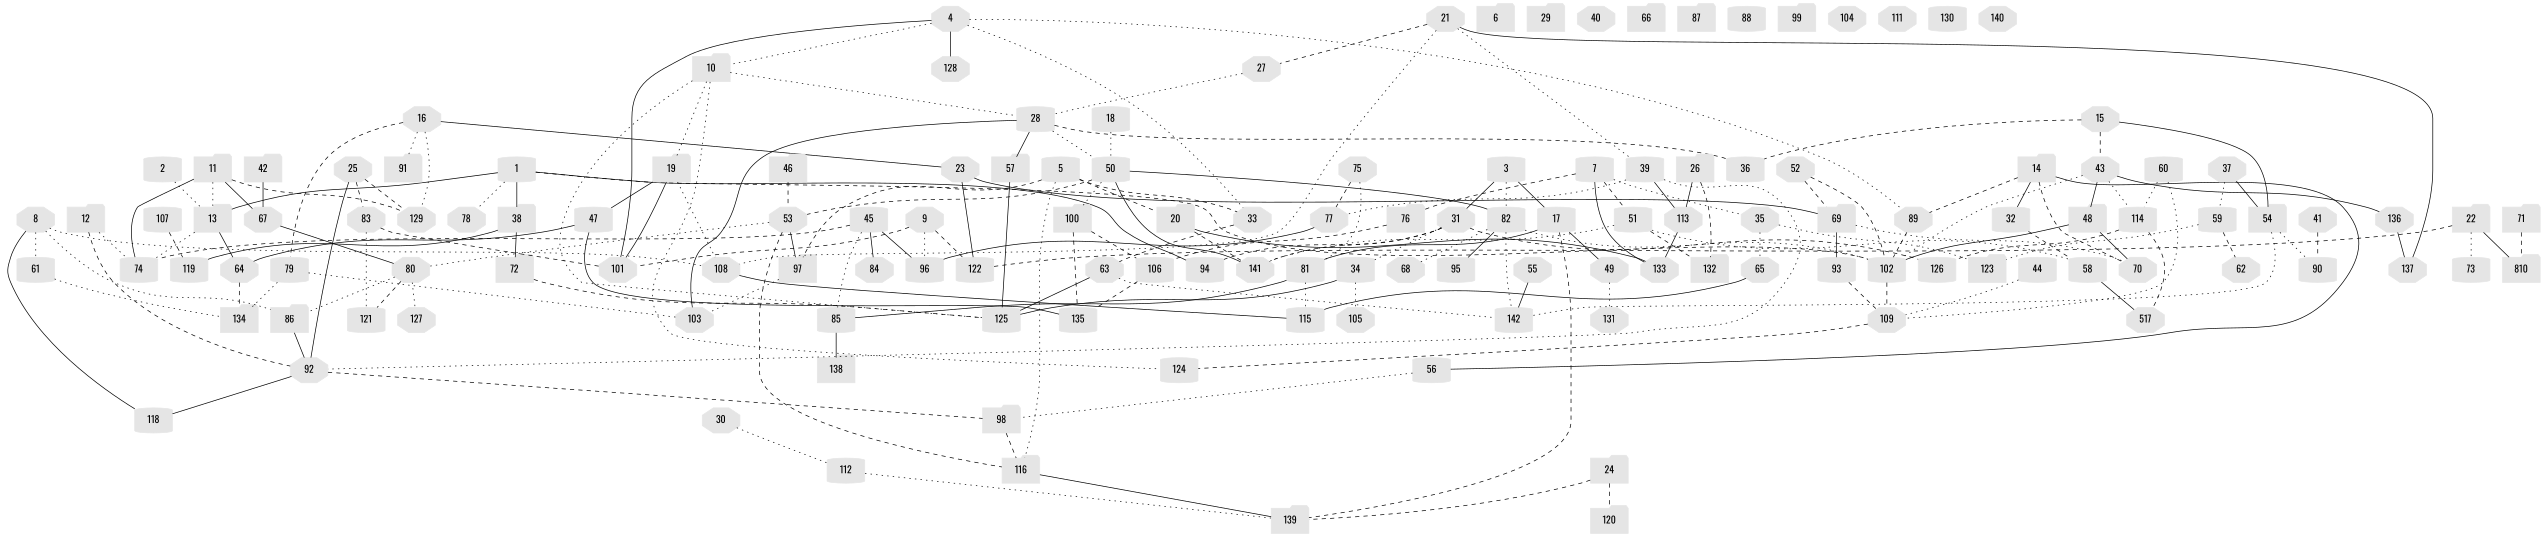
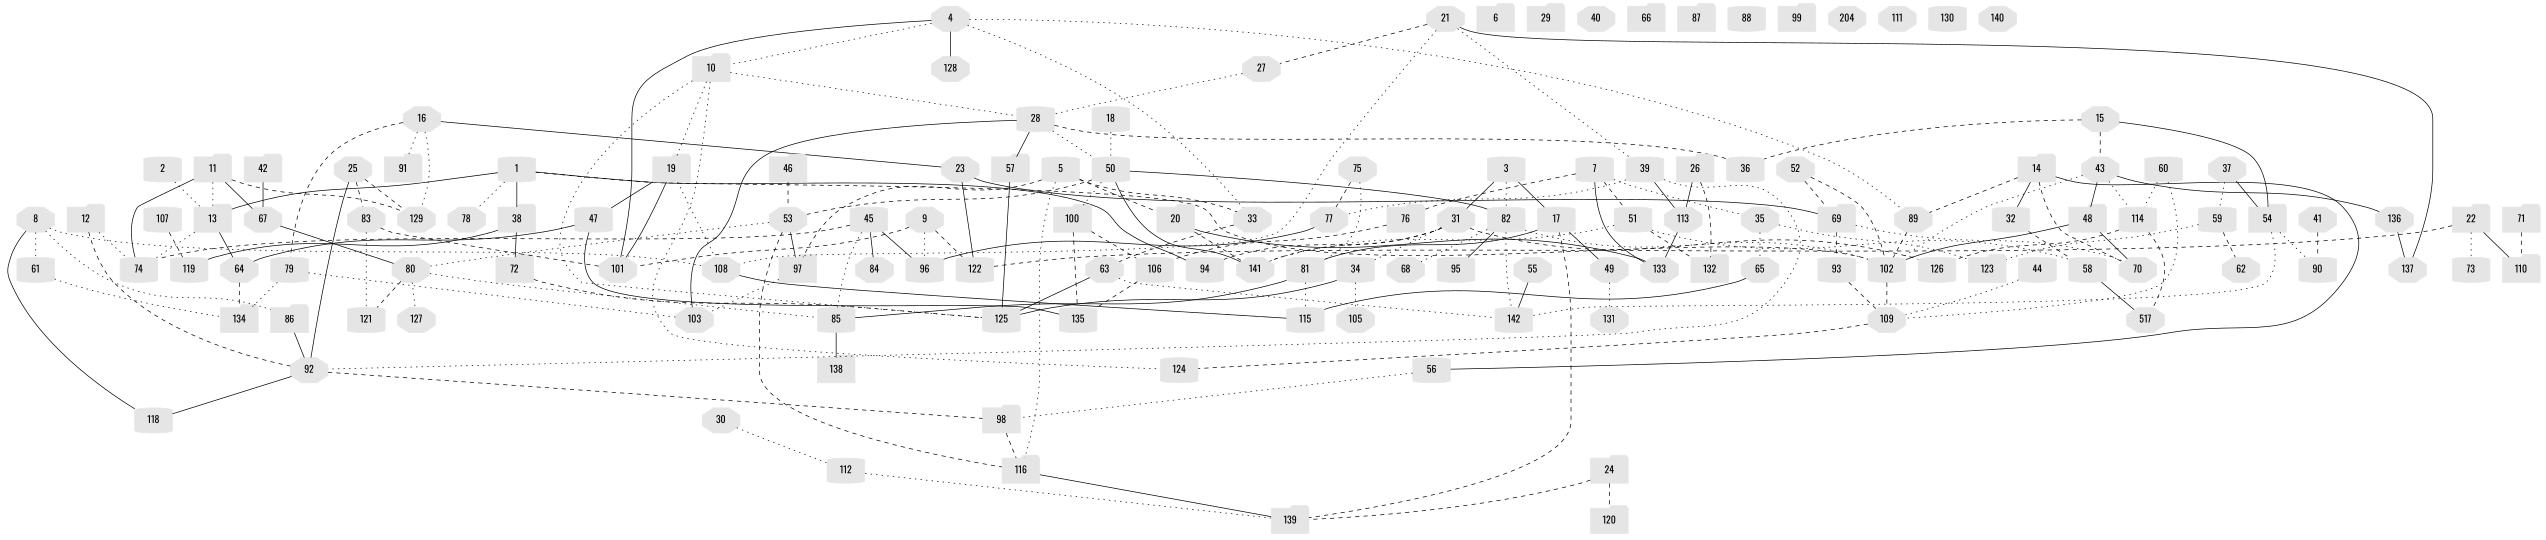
node "104": label "104" -> "204"
edge "69" -- "93": style solid -> dashed
node "810": label "810" -> "110"
edge "80" -- "86": now "80" -- "85"
